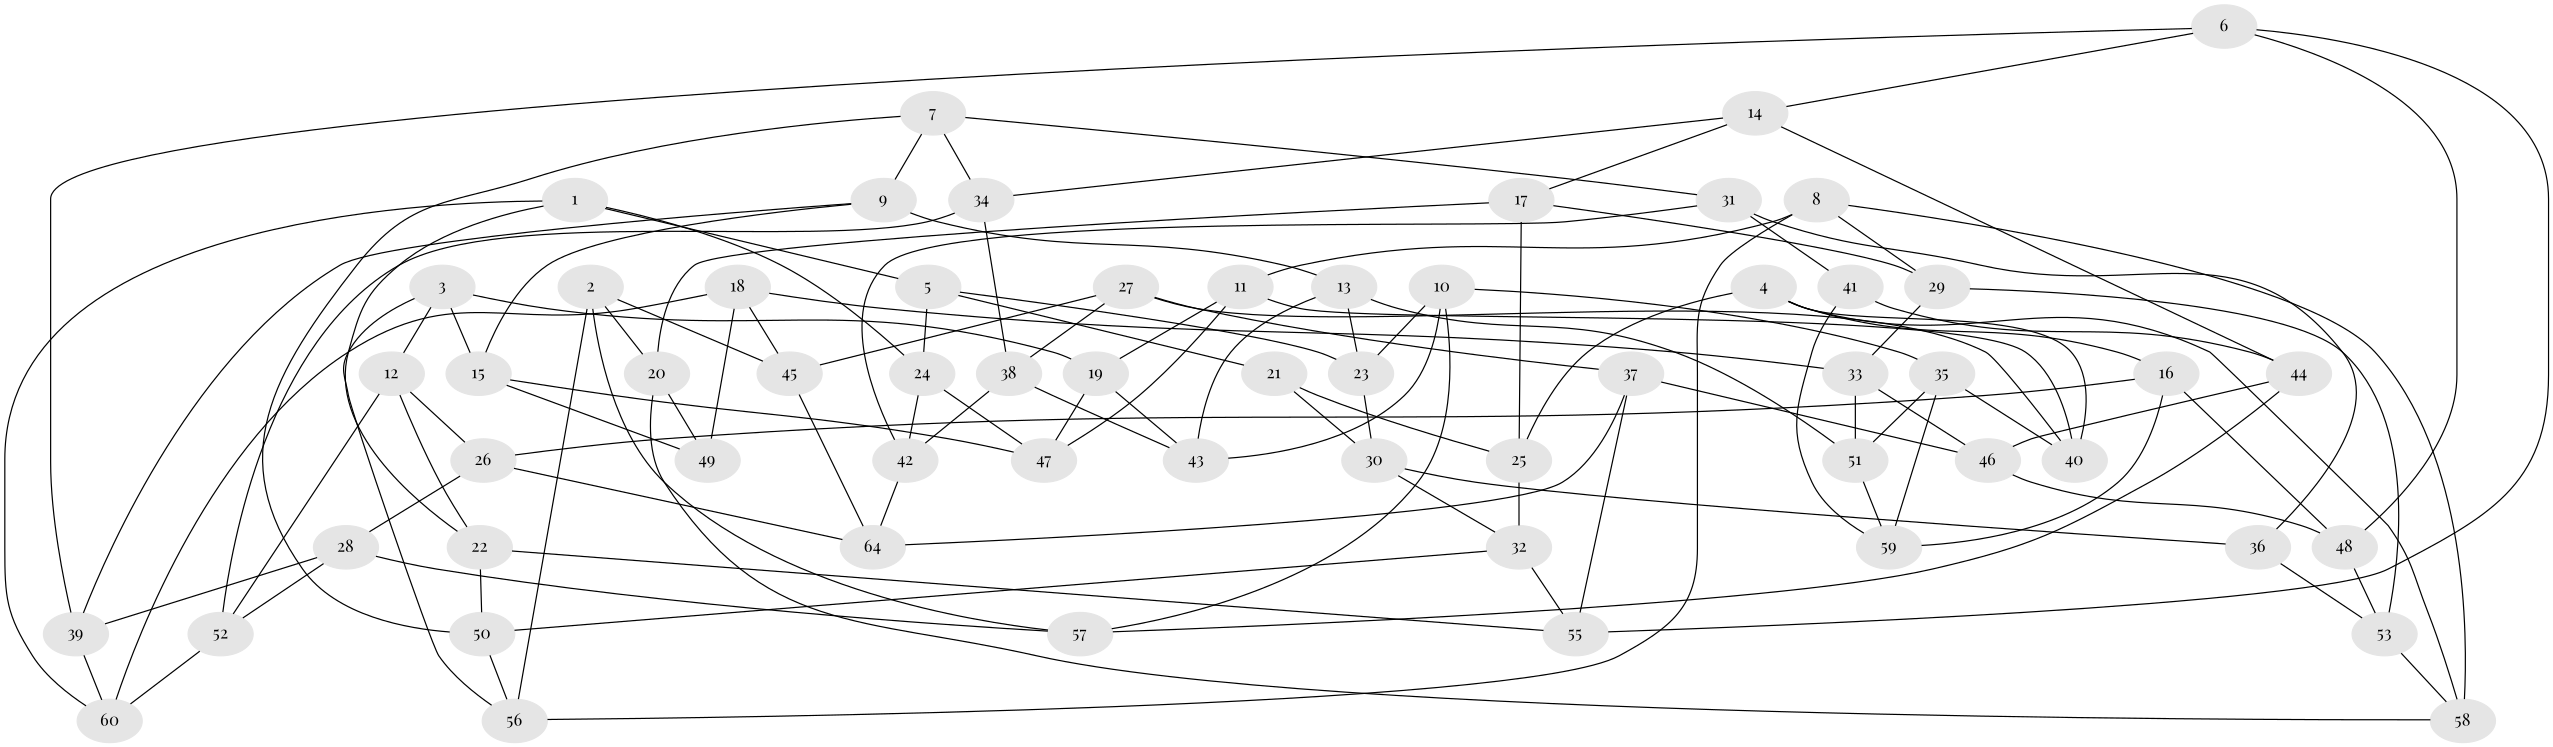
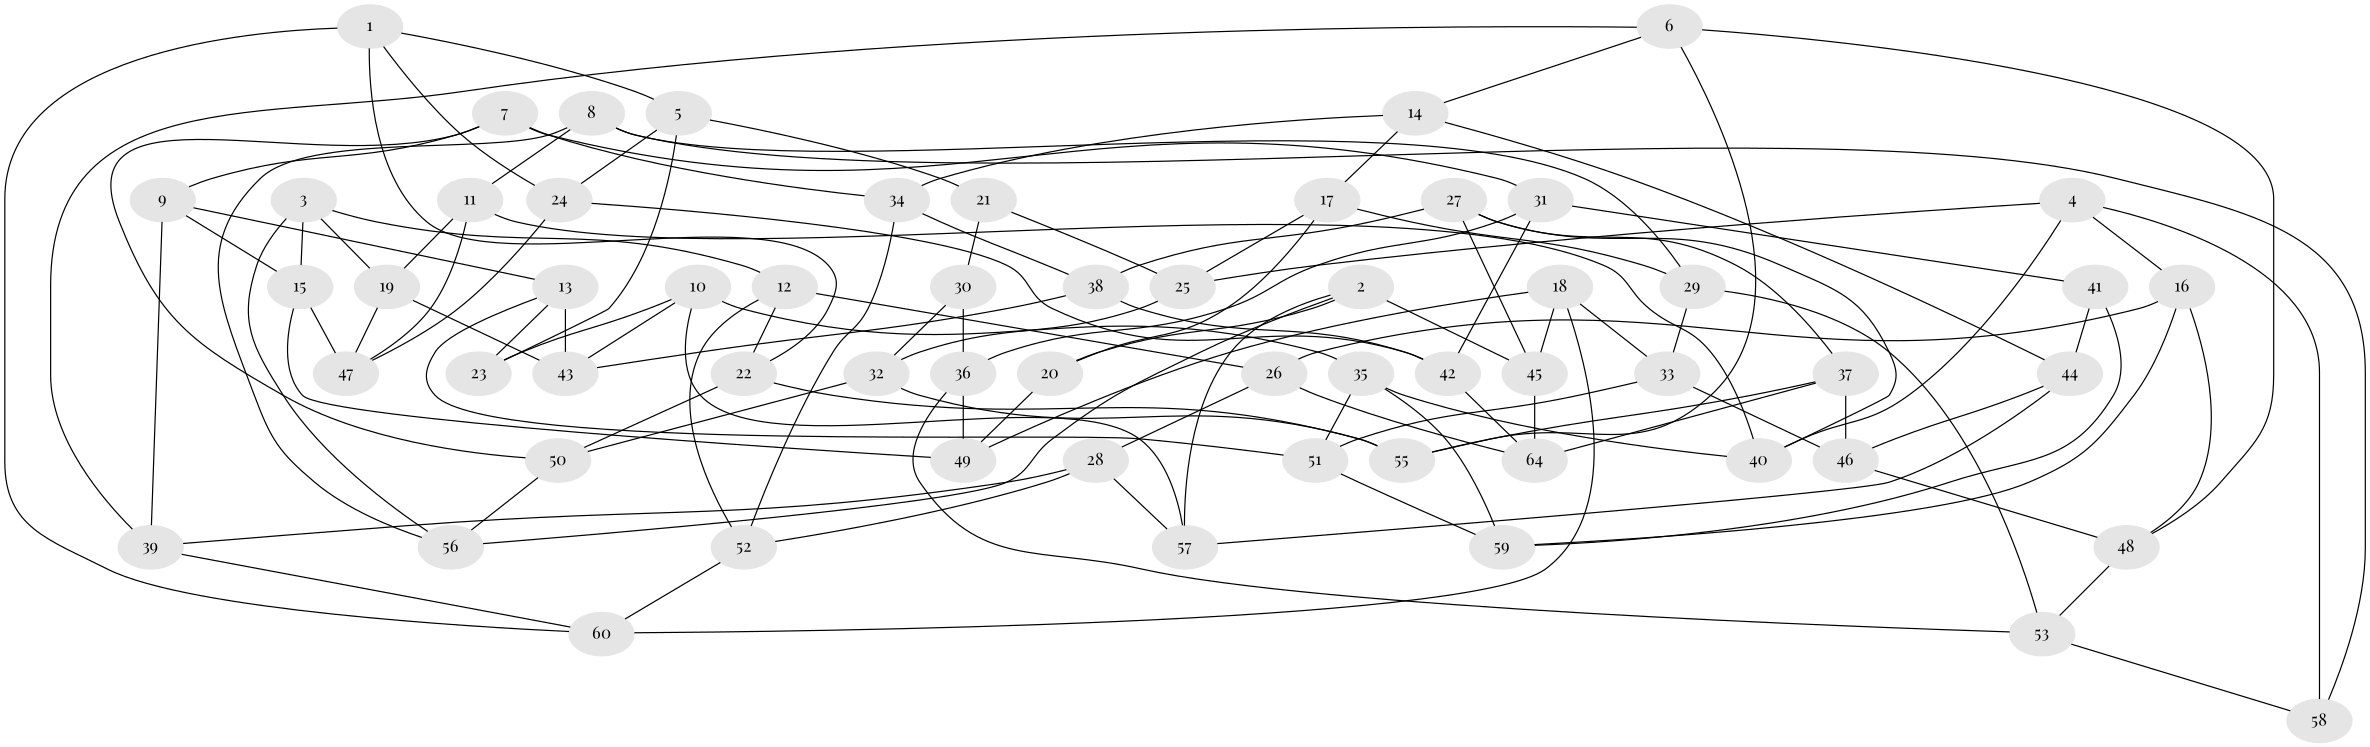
edge "23" -- "30": removed
edge "36" -- "49": added
edge "20" -- "58": removed
